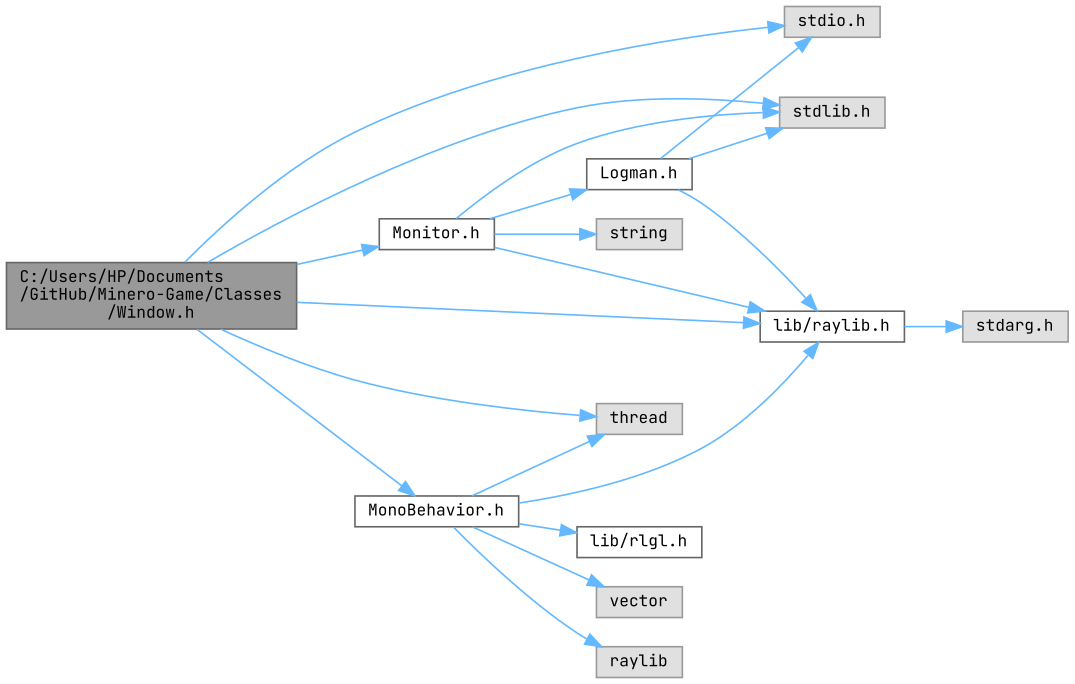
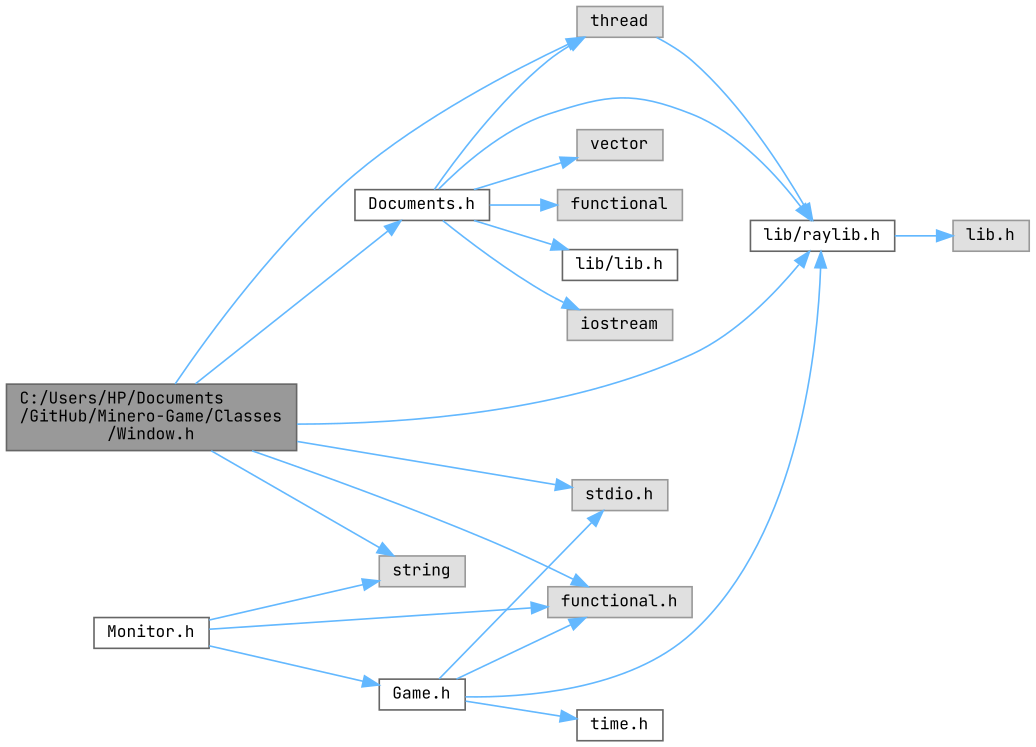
node "stdlib.h": label "stdlib.h" -> "functional.h"
node "Logman.h": label "Logman.h" -> "Game.h"
edge "C:/Users/HP/Documents /GitHub/Minero-Game/Classes /Window.h" -> "Monitor.h": now "C:/Users/HP/Documents /GitHub/Minero-Game/Classes /Window.h" -> "string"
edge "Monitor.h" -> "lib/raylib.h": now "thread" -> "lib/raylib.h"
node "iostream": added
node "stdarg.h": label "stdarg.h" -> "lib.h"
node "MonoBehavior.h": label "MonoBehavior.h" -> "Documents.h"
node "lib/rlgl.h": label "lib/rlgl.h" -> "lib/lib.h"
node "raylib": label "raylib" -> "functional"
node "time.h": added
